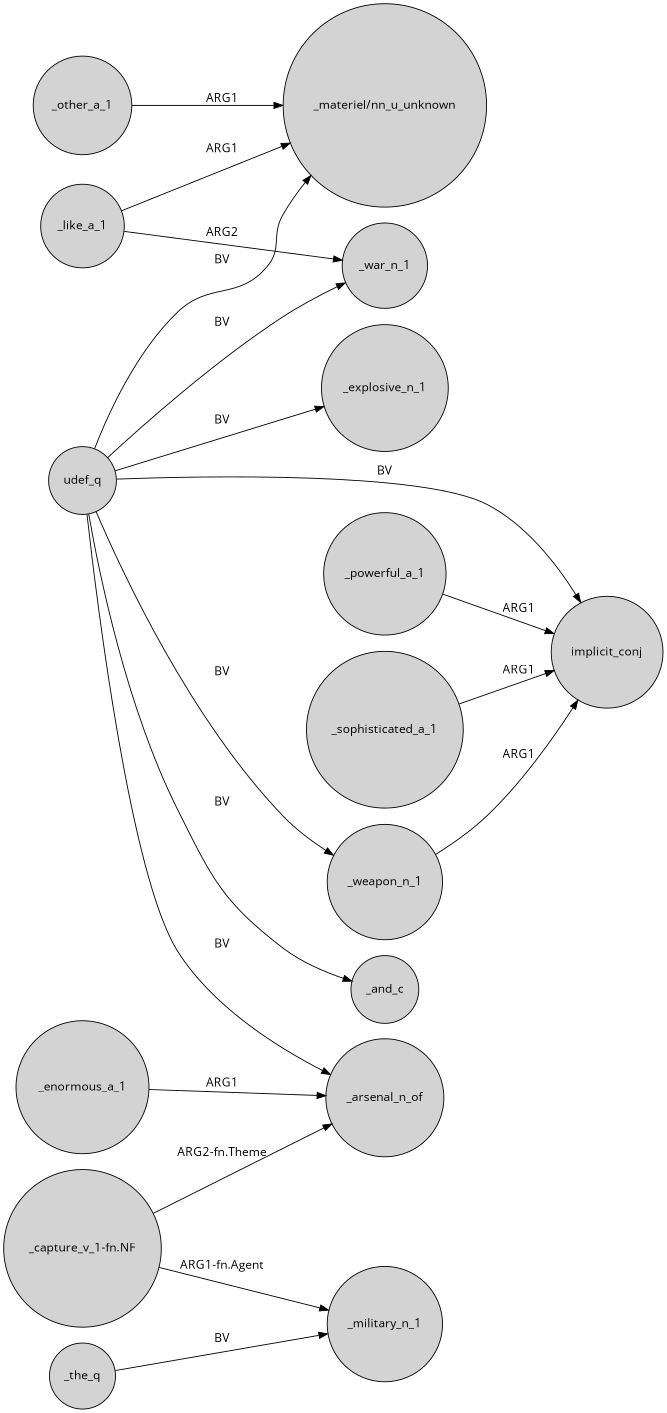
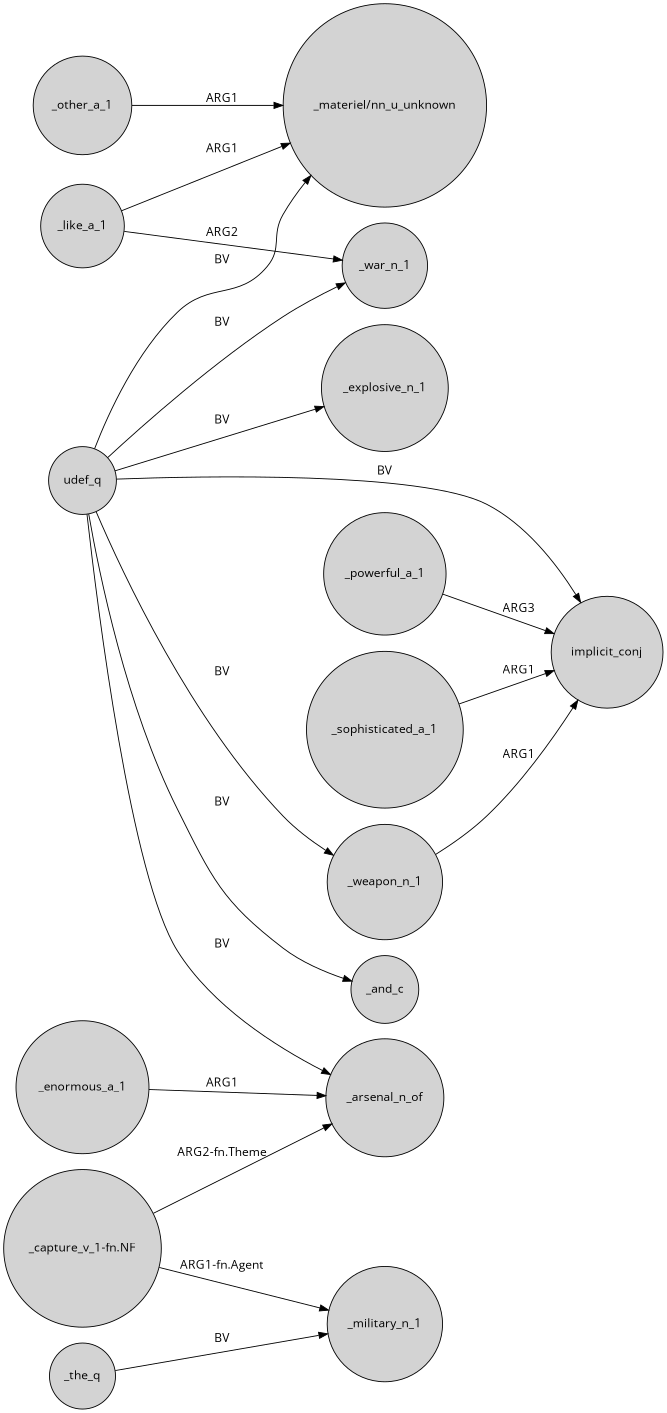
edge "_powerful_a_1" -> "implicit_conj": label "ARG1" -> "ARG3"
